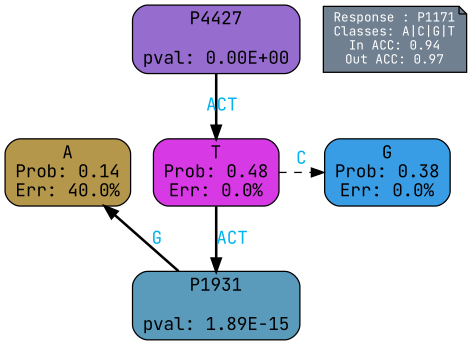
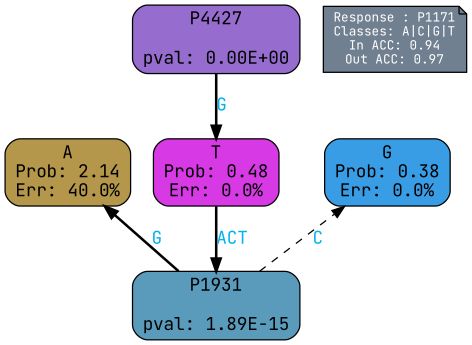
edge "P4427 pval: 0.00E+00" -> "T Prob: 0.48 Err: 0.0%": label "ACT" -> "G"
node "A Prob: 0.14 Err: 40.0%": label "A Prob: 0.14 Err: 40.0%" -> "A Prob: 2.14 Err: 40.0%"
edge "T Prob: 0.48 Err: 0.0%" -> "G Prob: 0.38 Err: 0.0%": now "P1931 pval: 1.89E-15" -> "G Prob: 0.38 Err: 0.0%"
